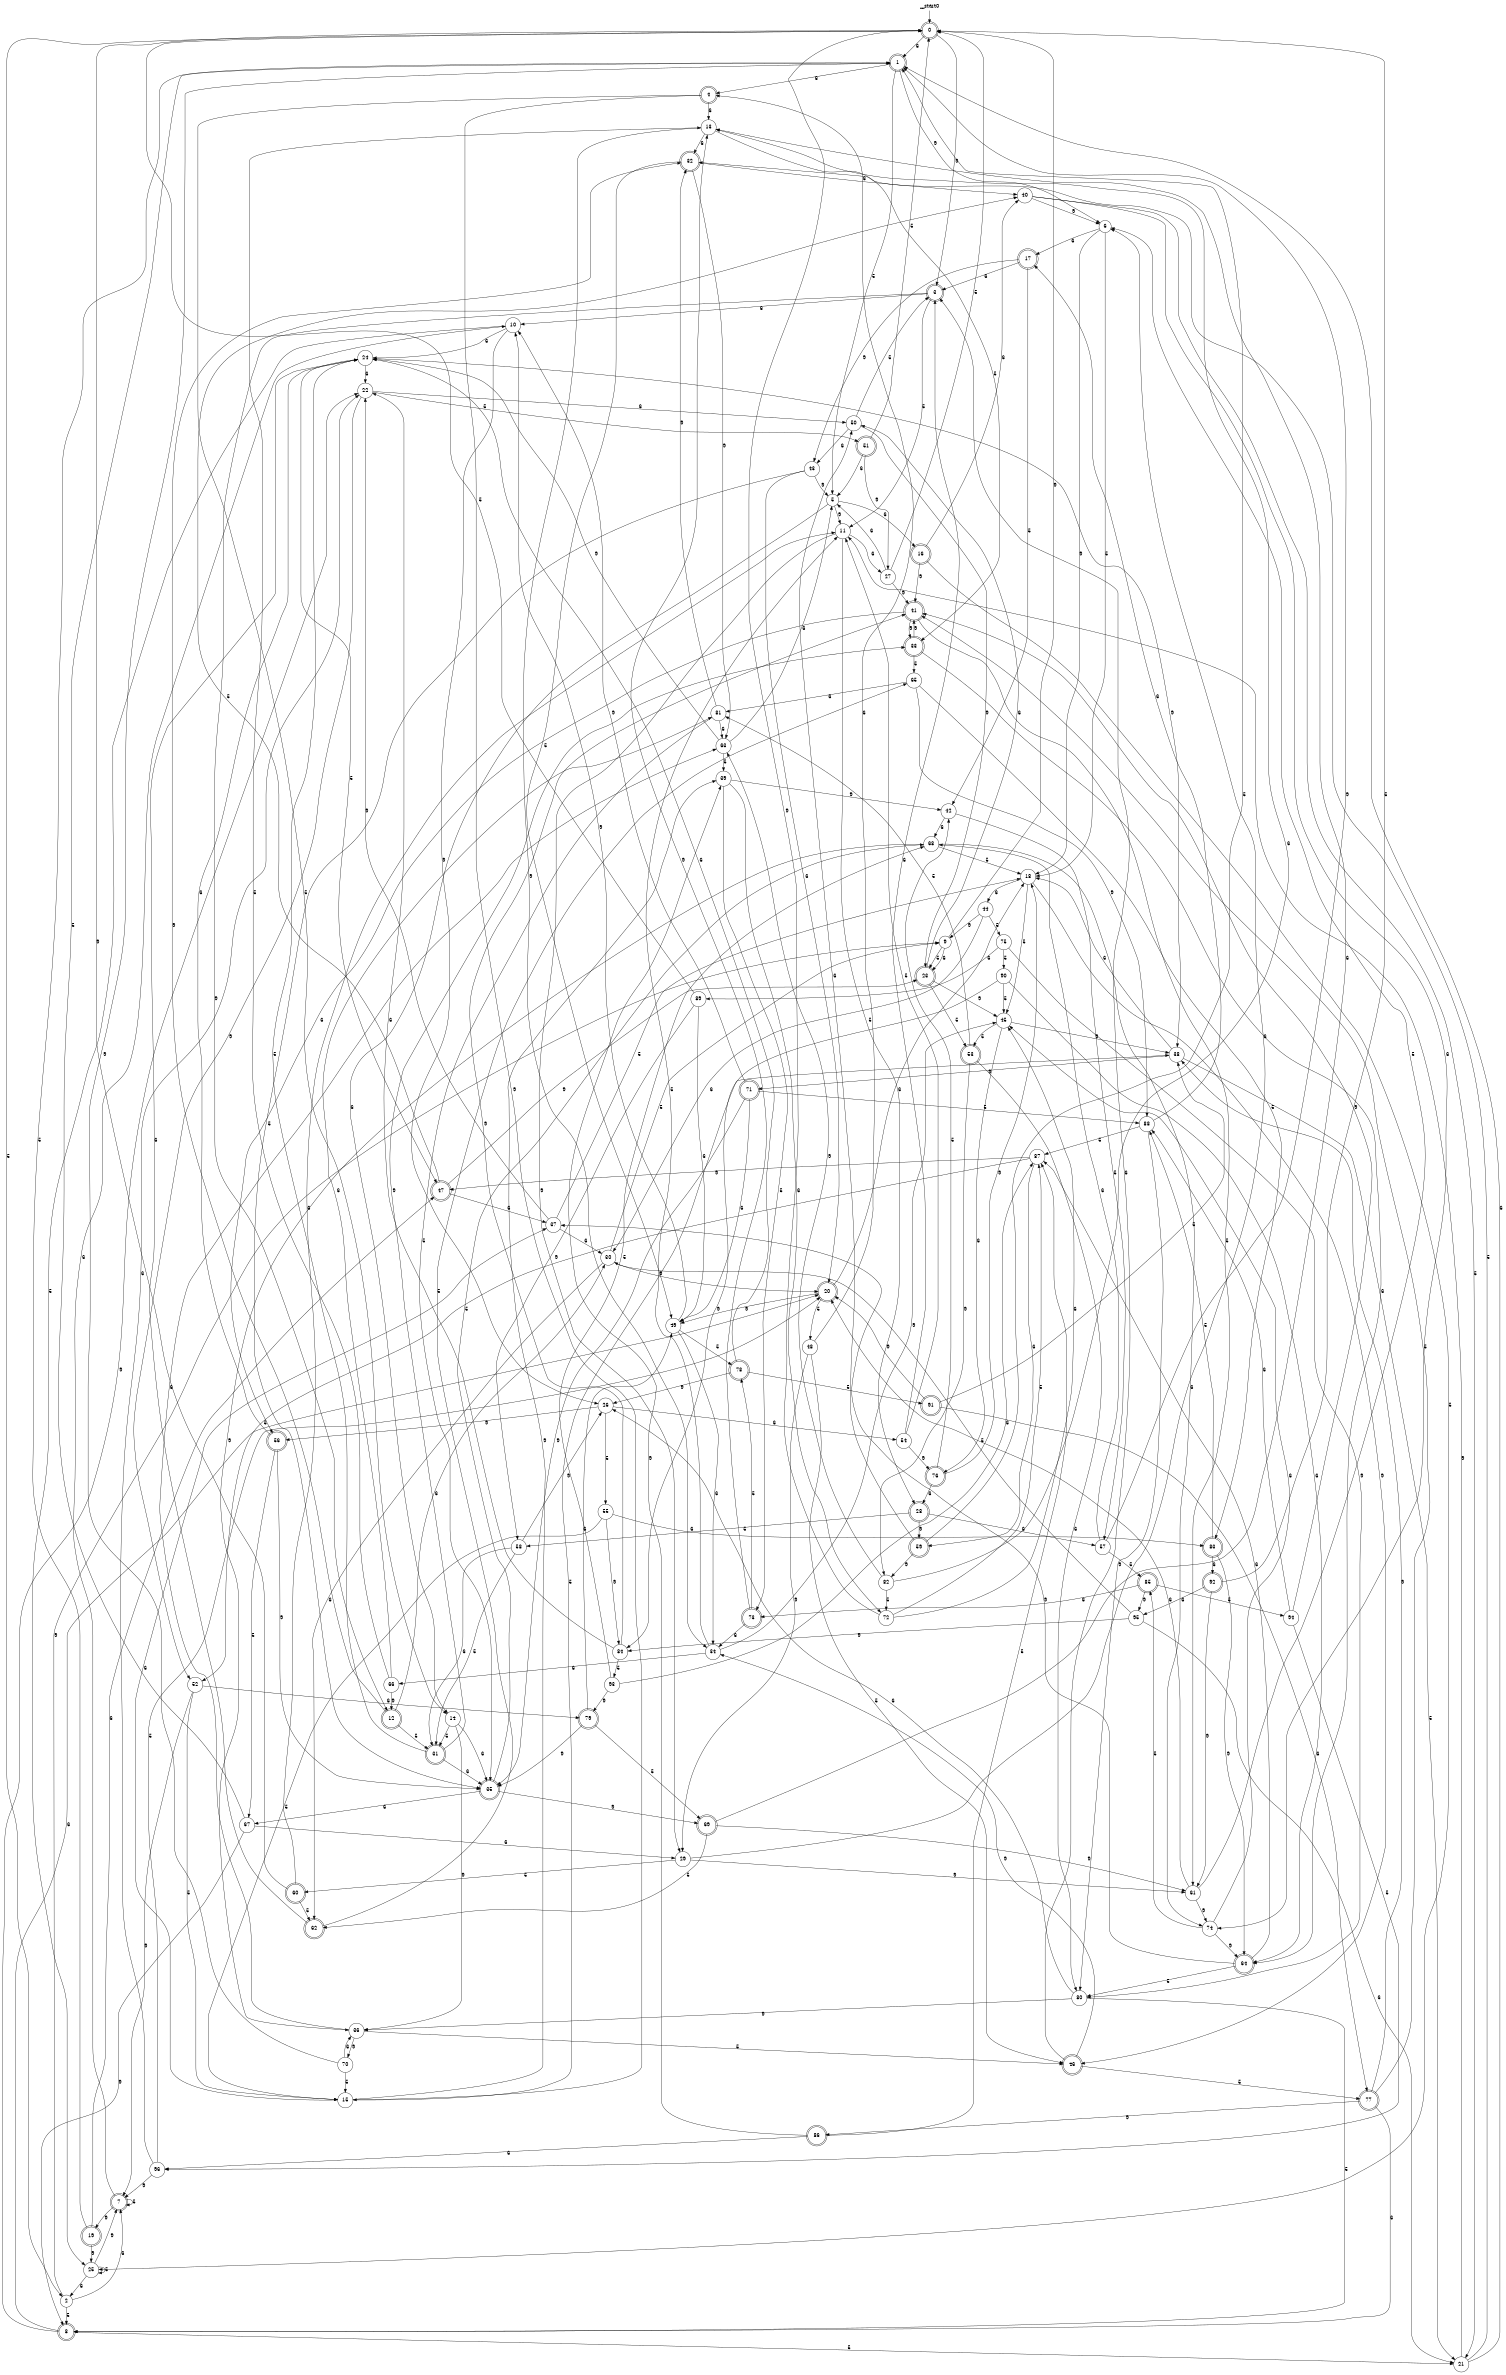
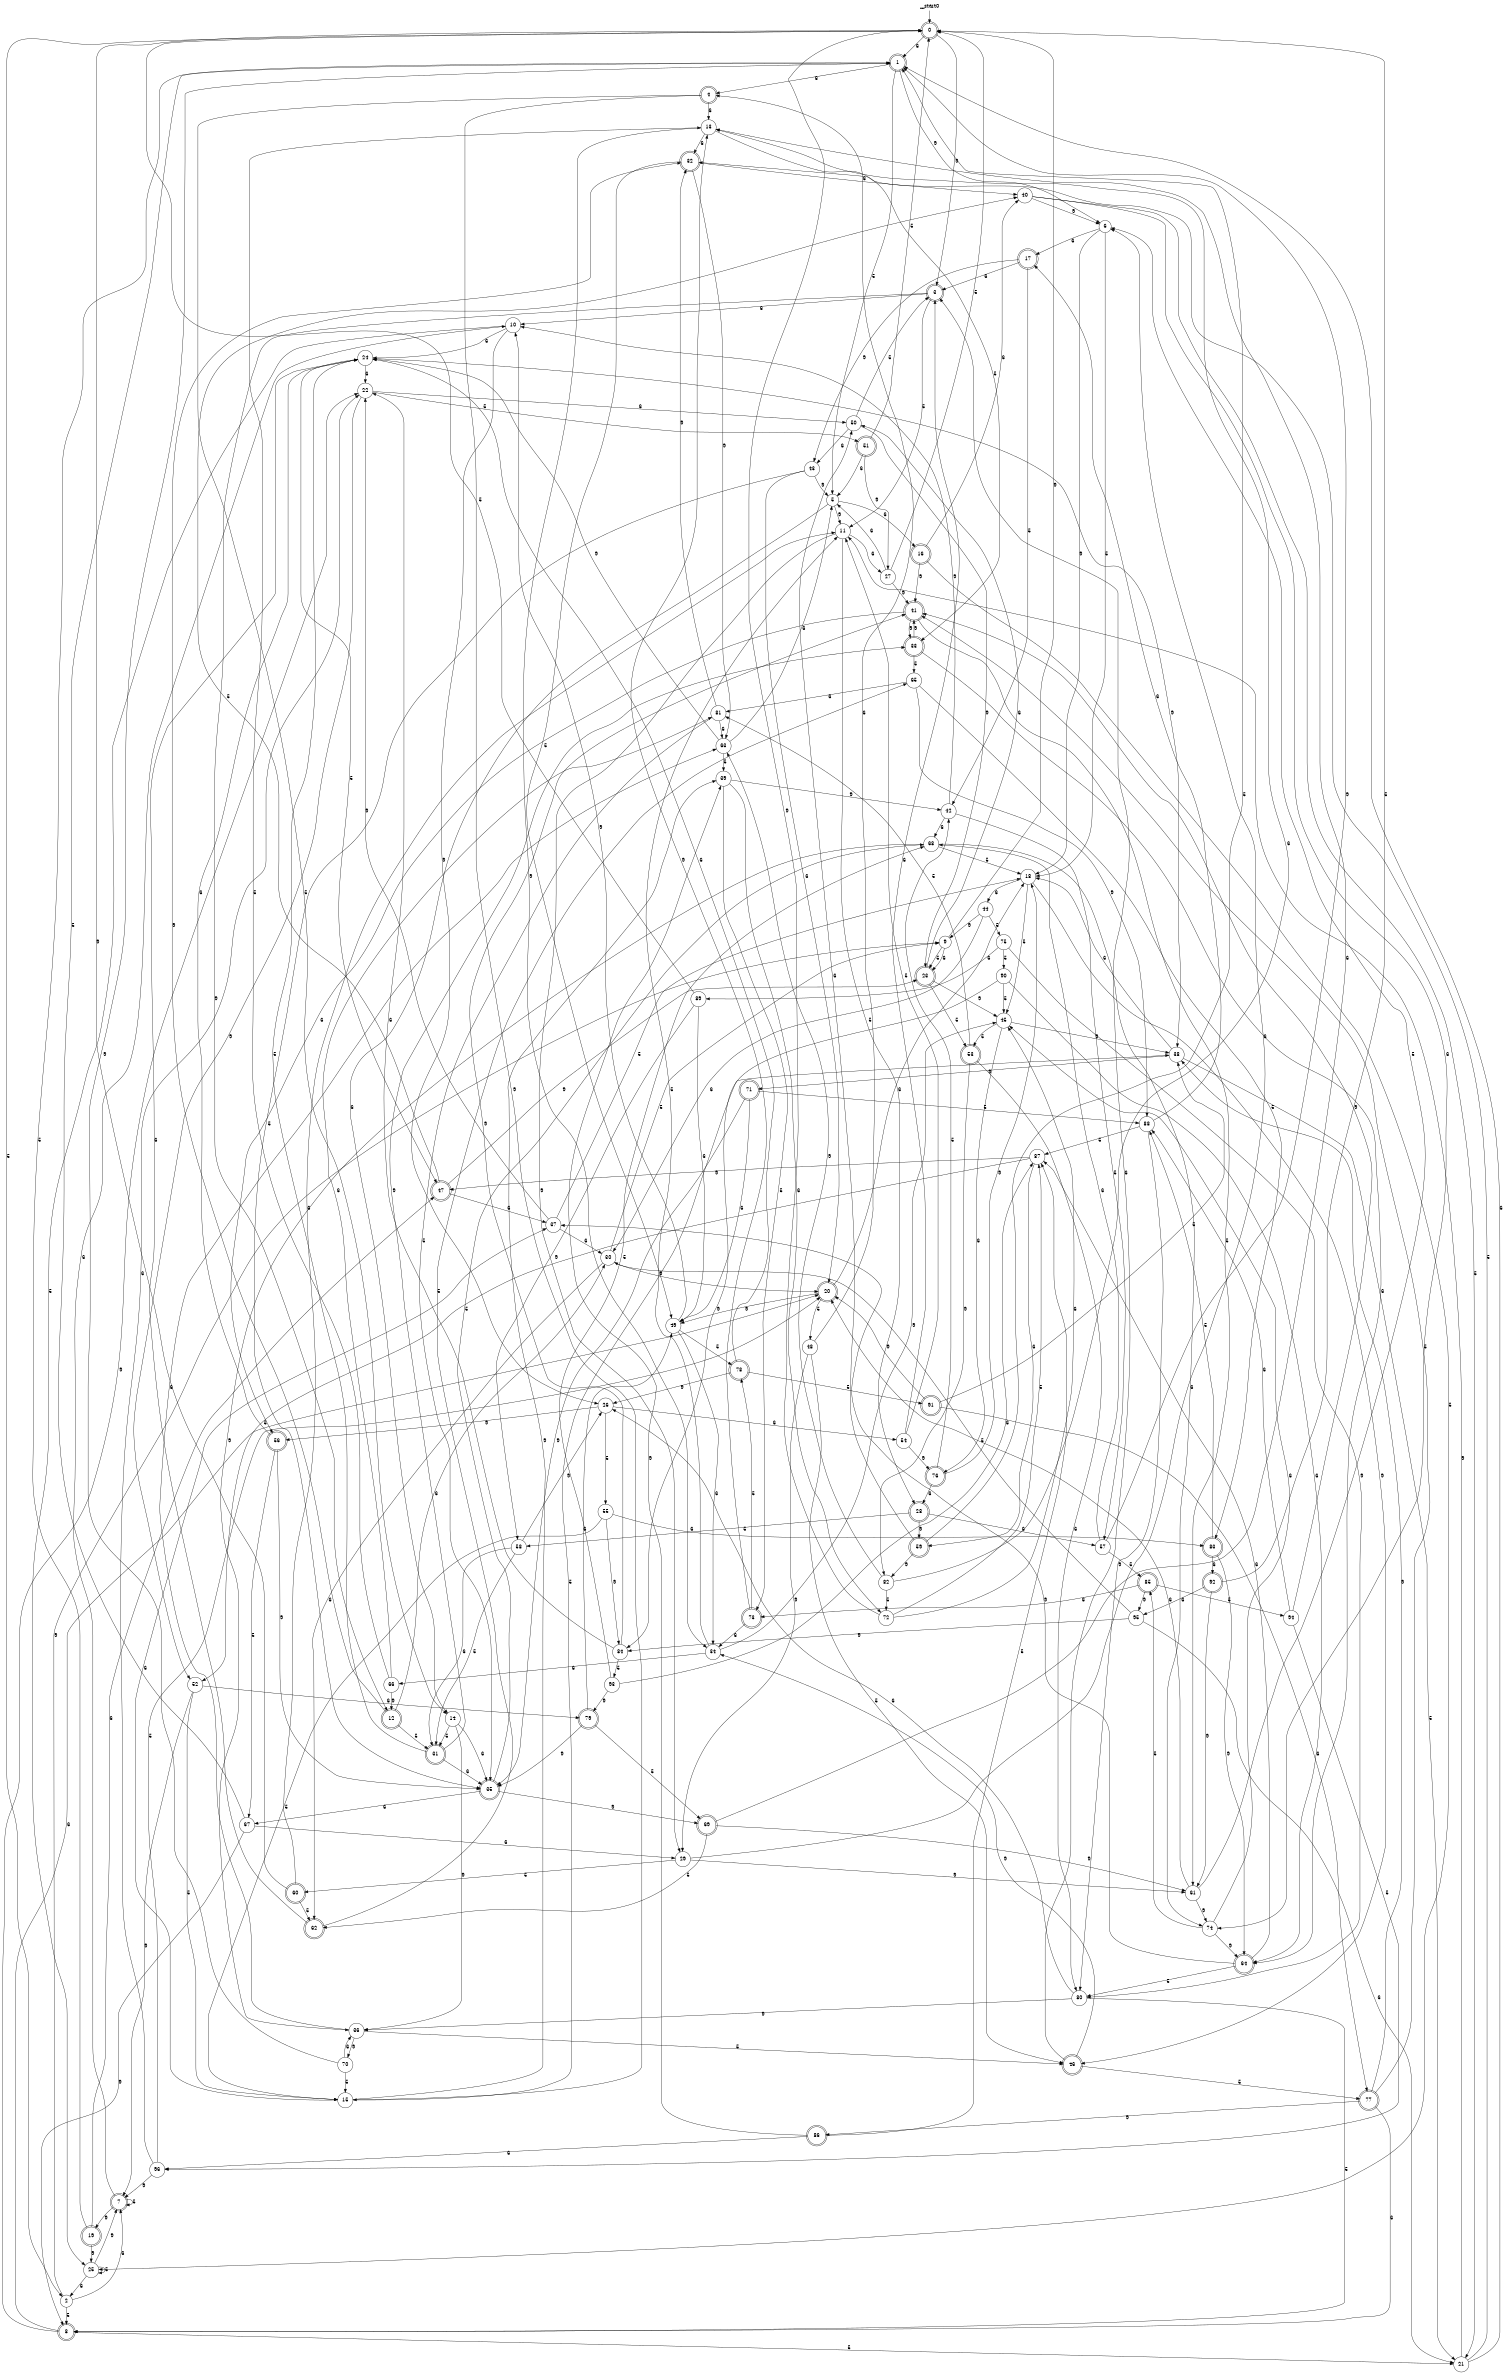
edge "71" -> "10": now "42" -> "10"
